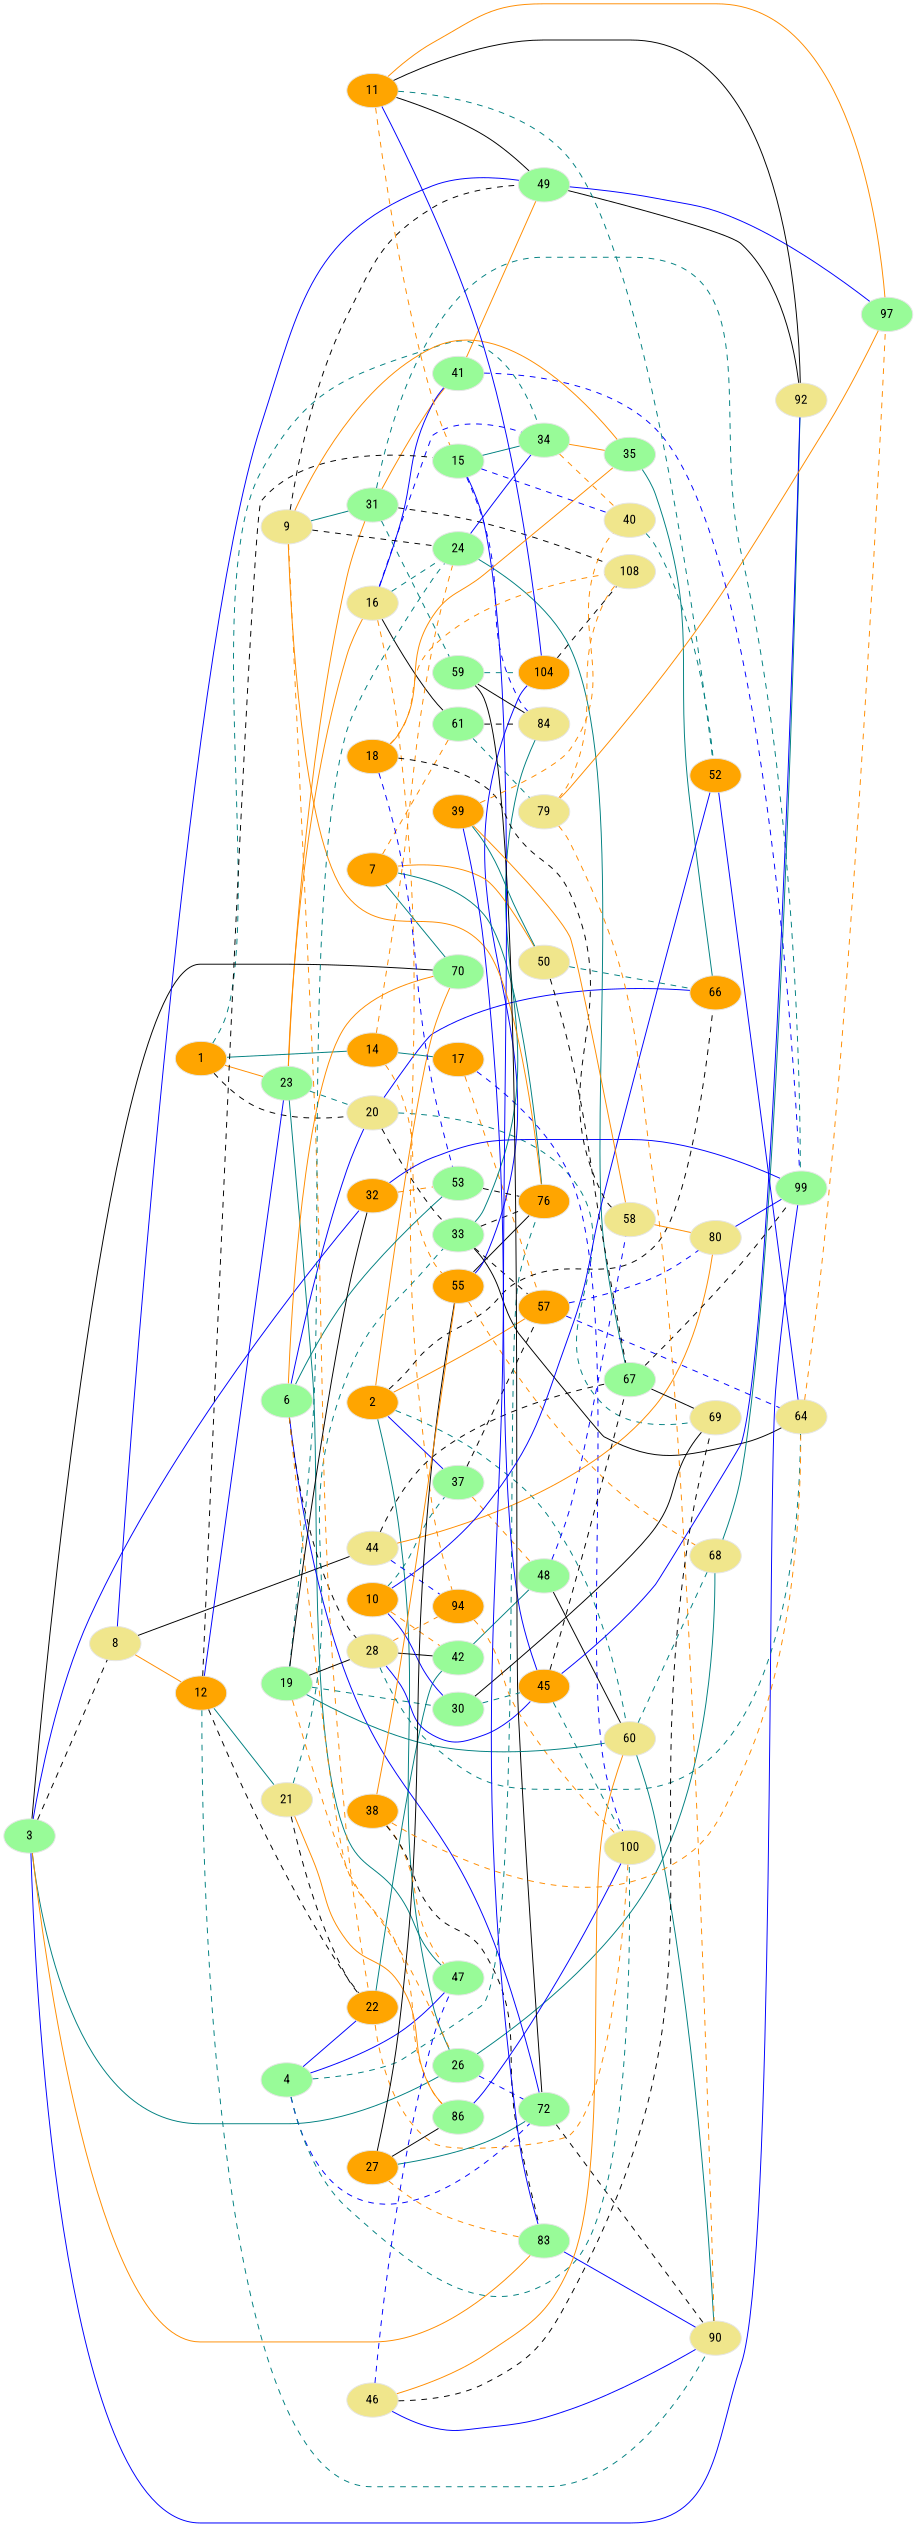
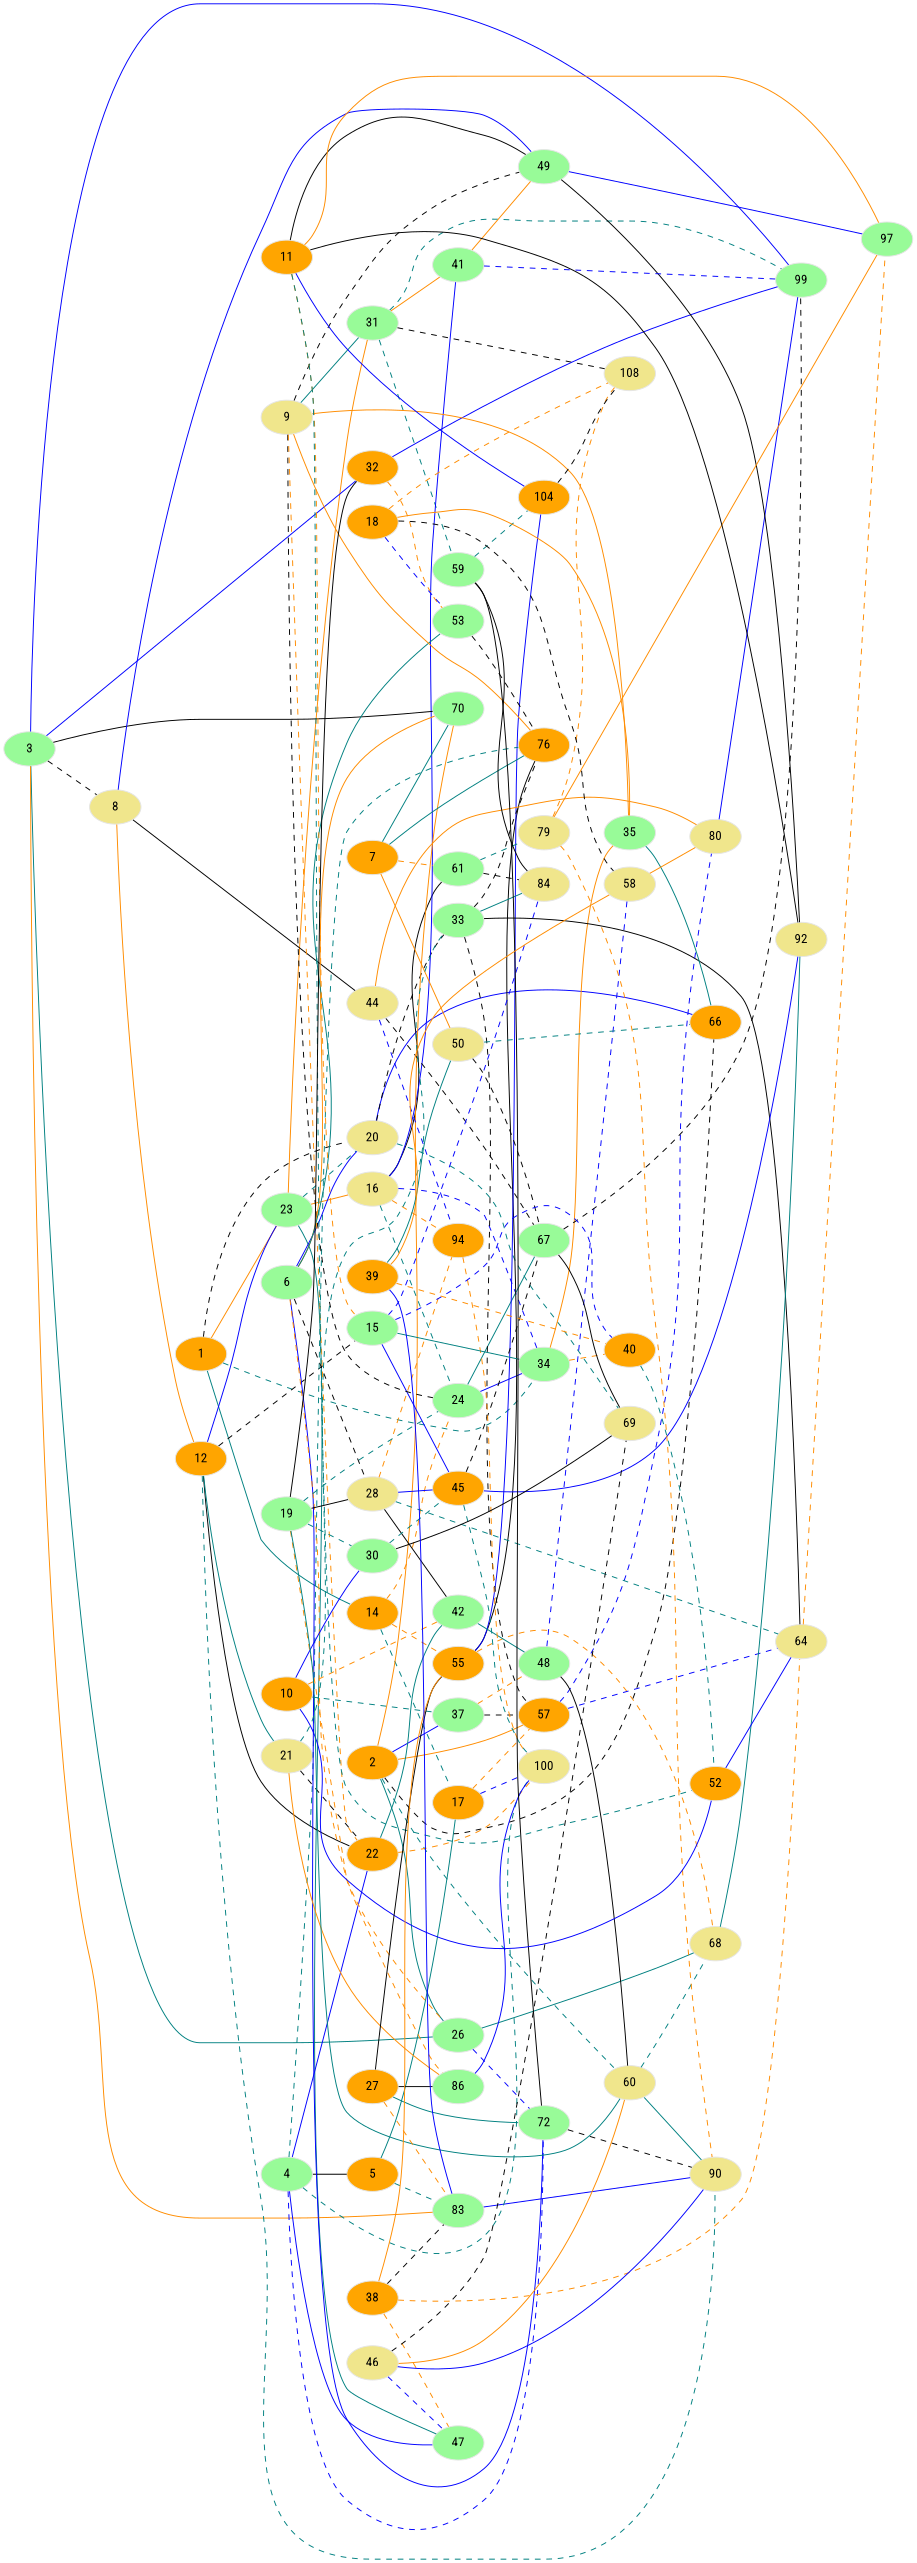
node "40": fillcolor khaki -> orange
edge "14" -- "17": style solid -> dashed
edge "12" -- "22": style dashed -> solid
node "5": added
